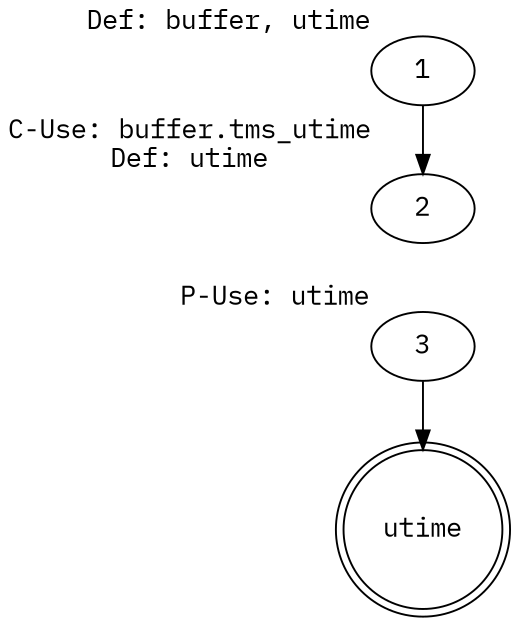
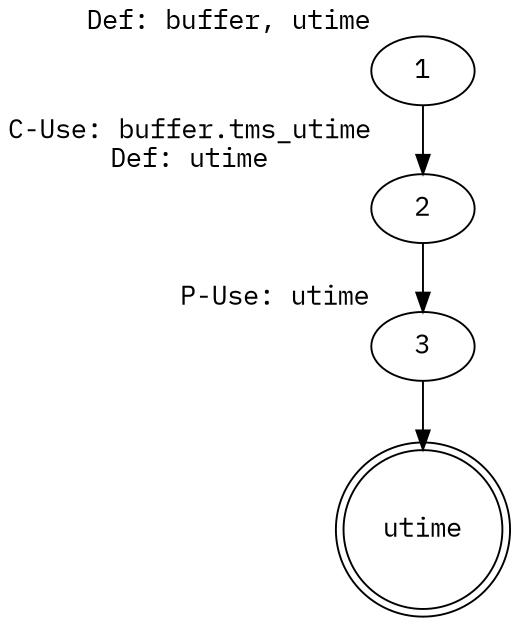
edge "2 C-Use: buffer.tms_utime Def: utime" -> "3 P-Use: utime": added
